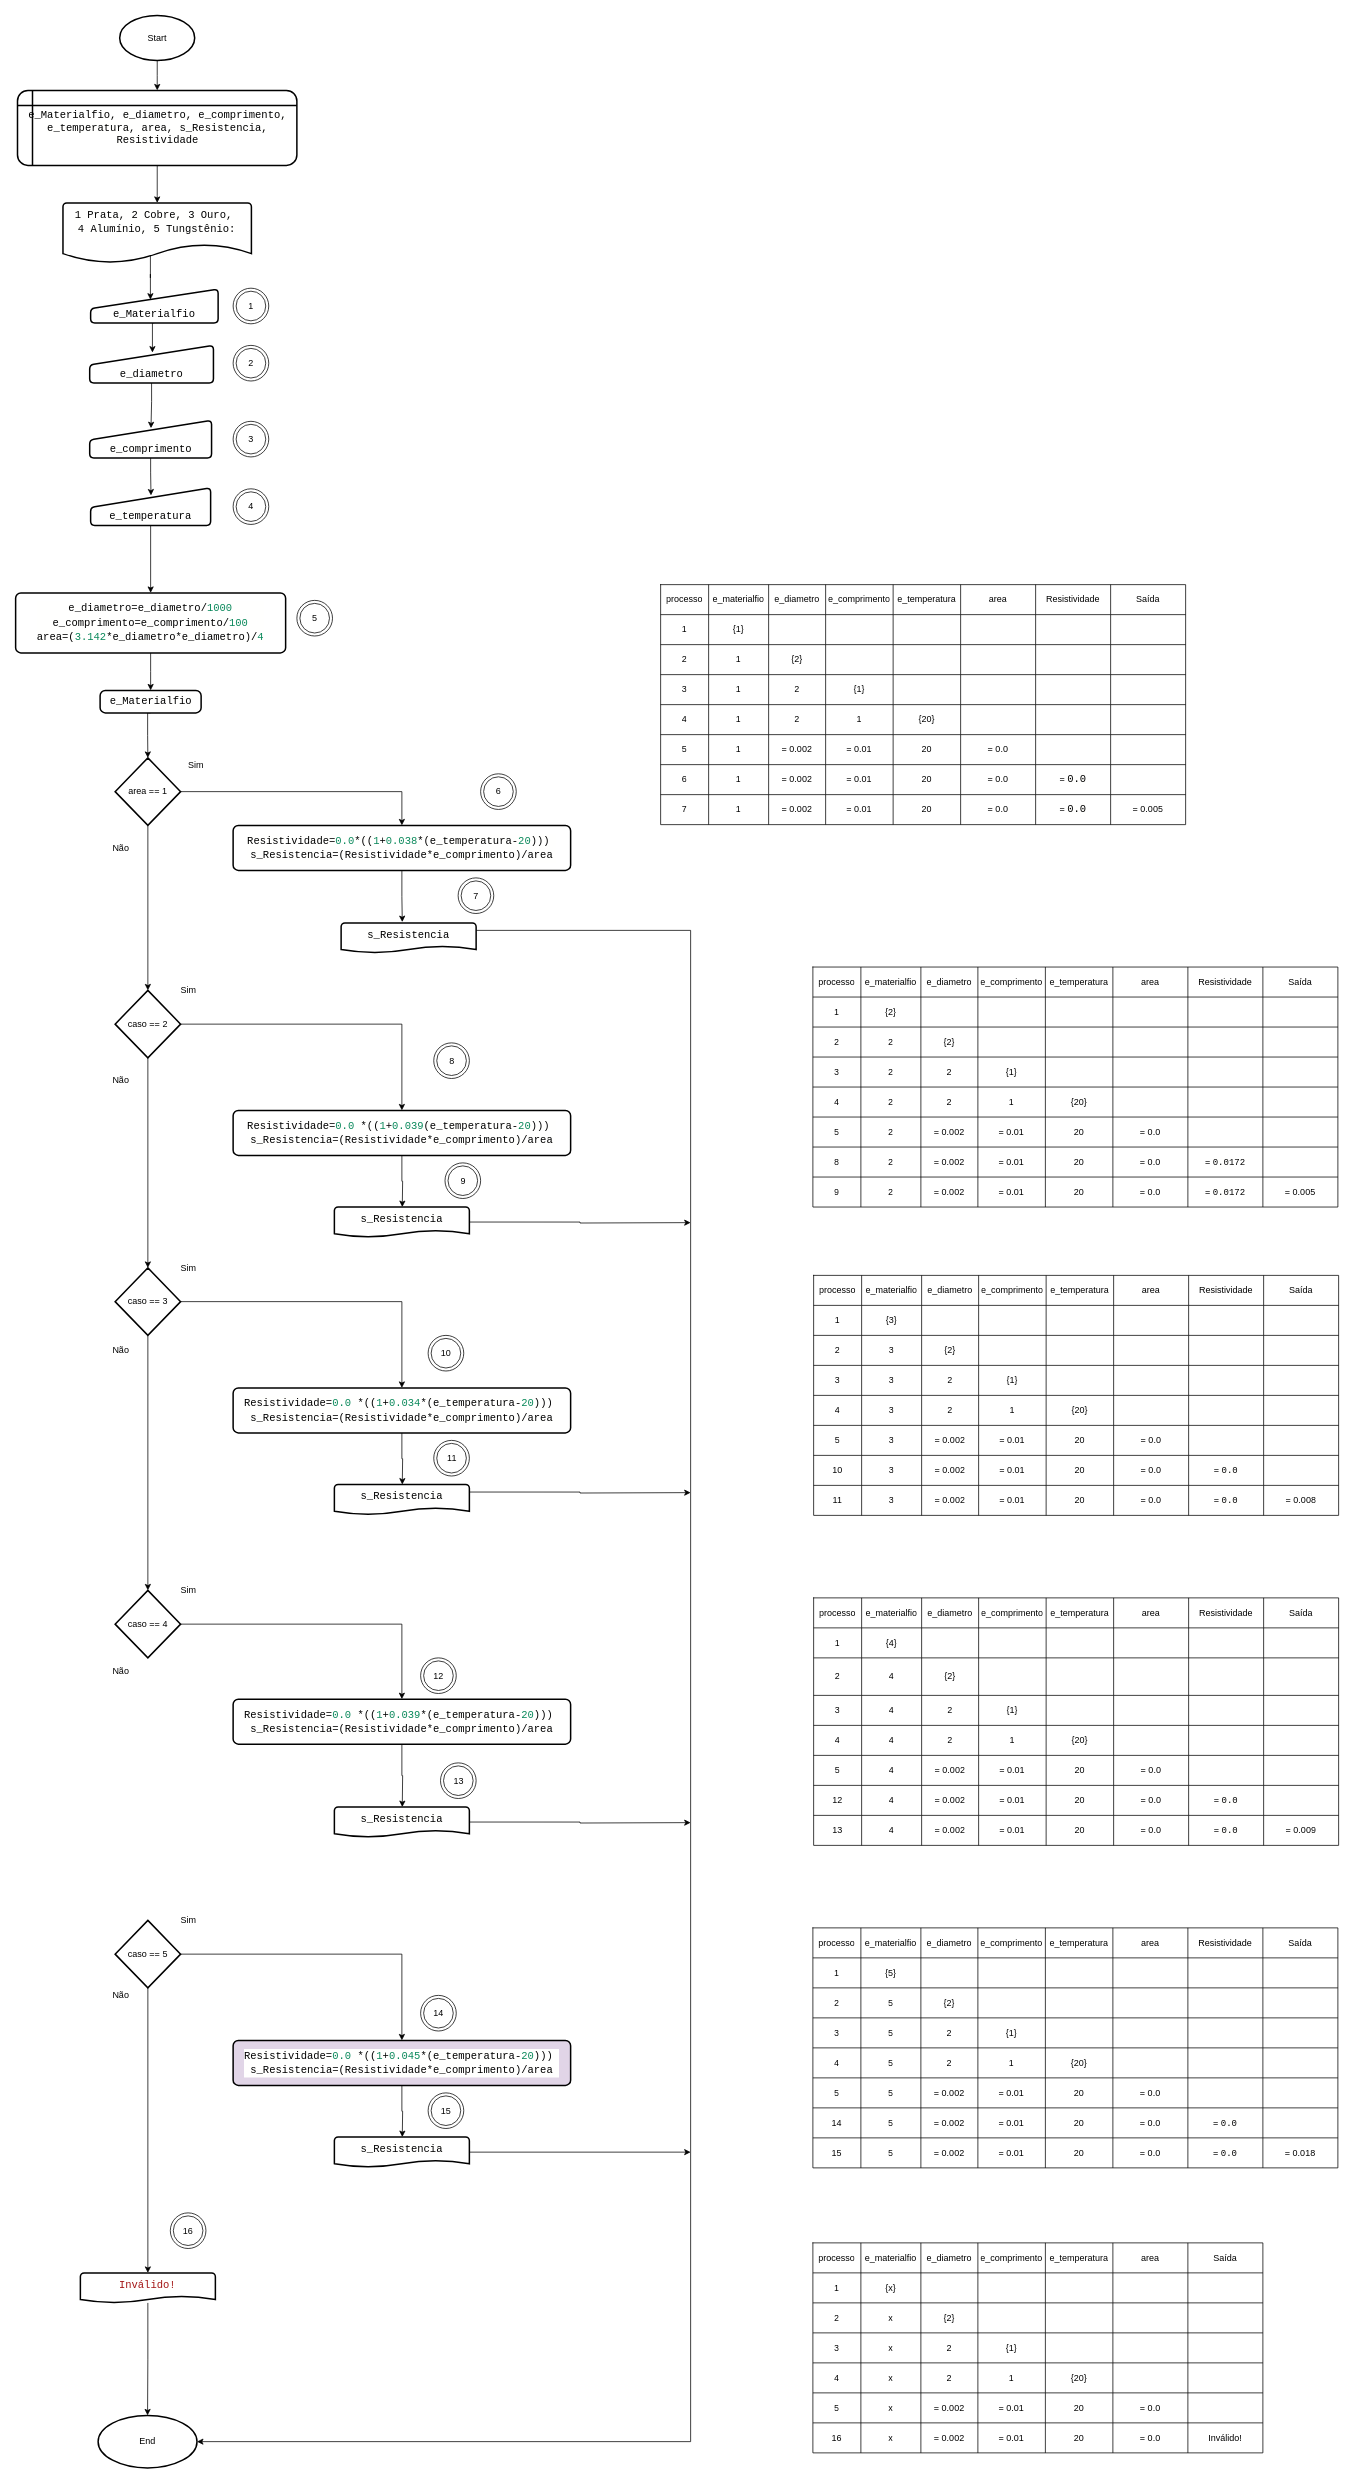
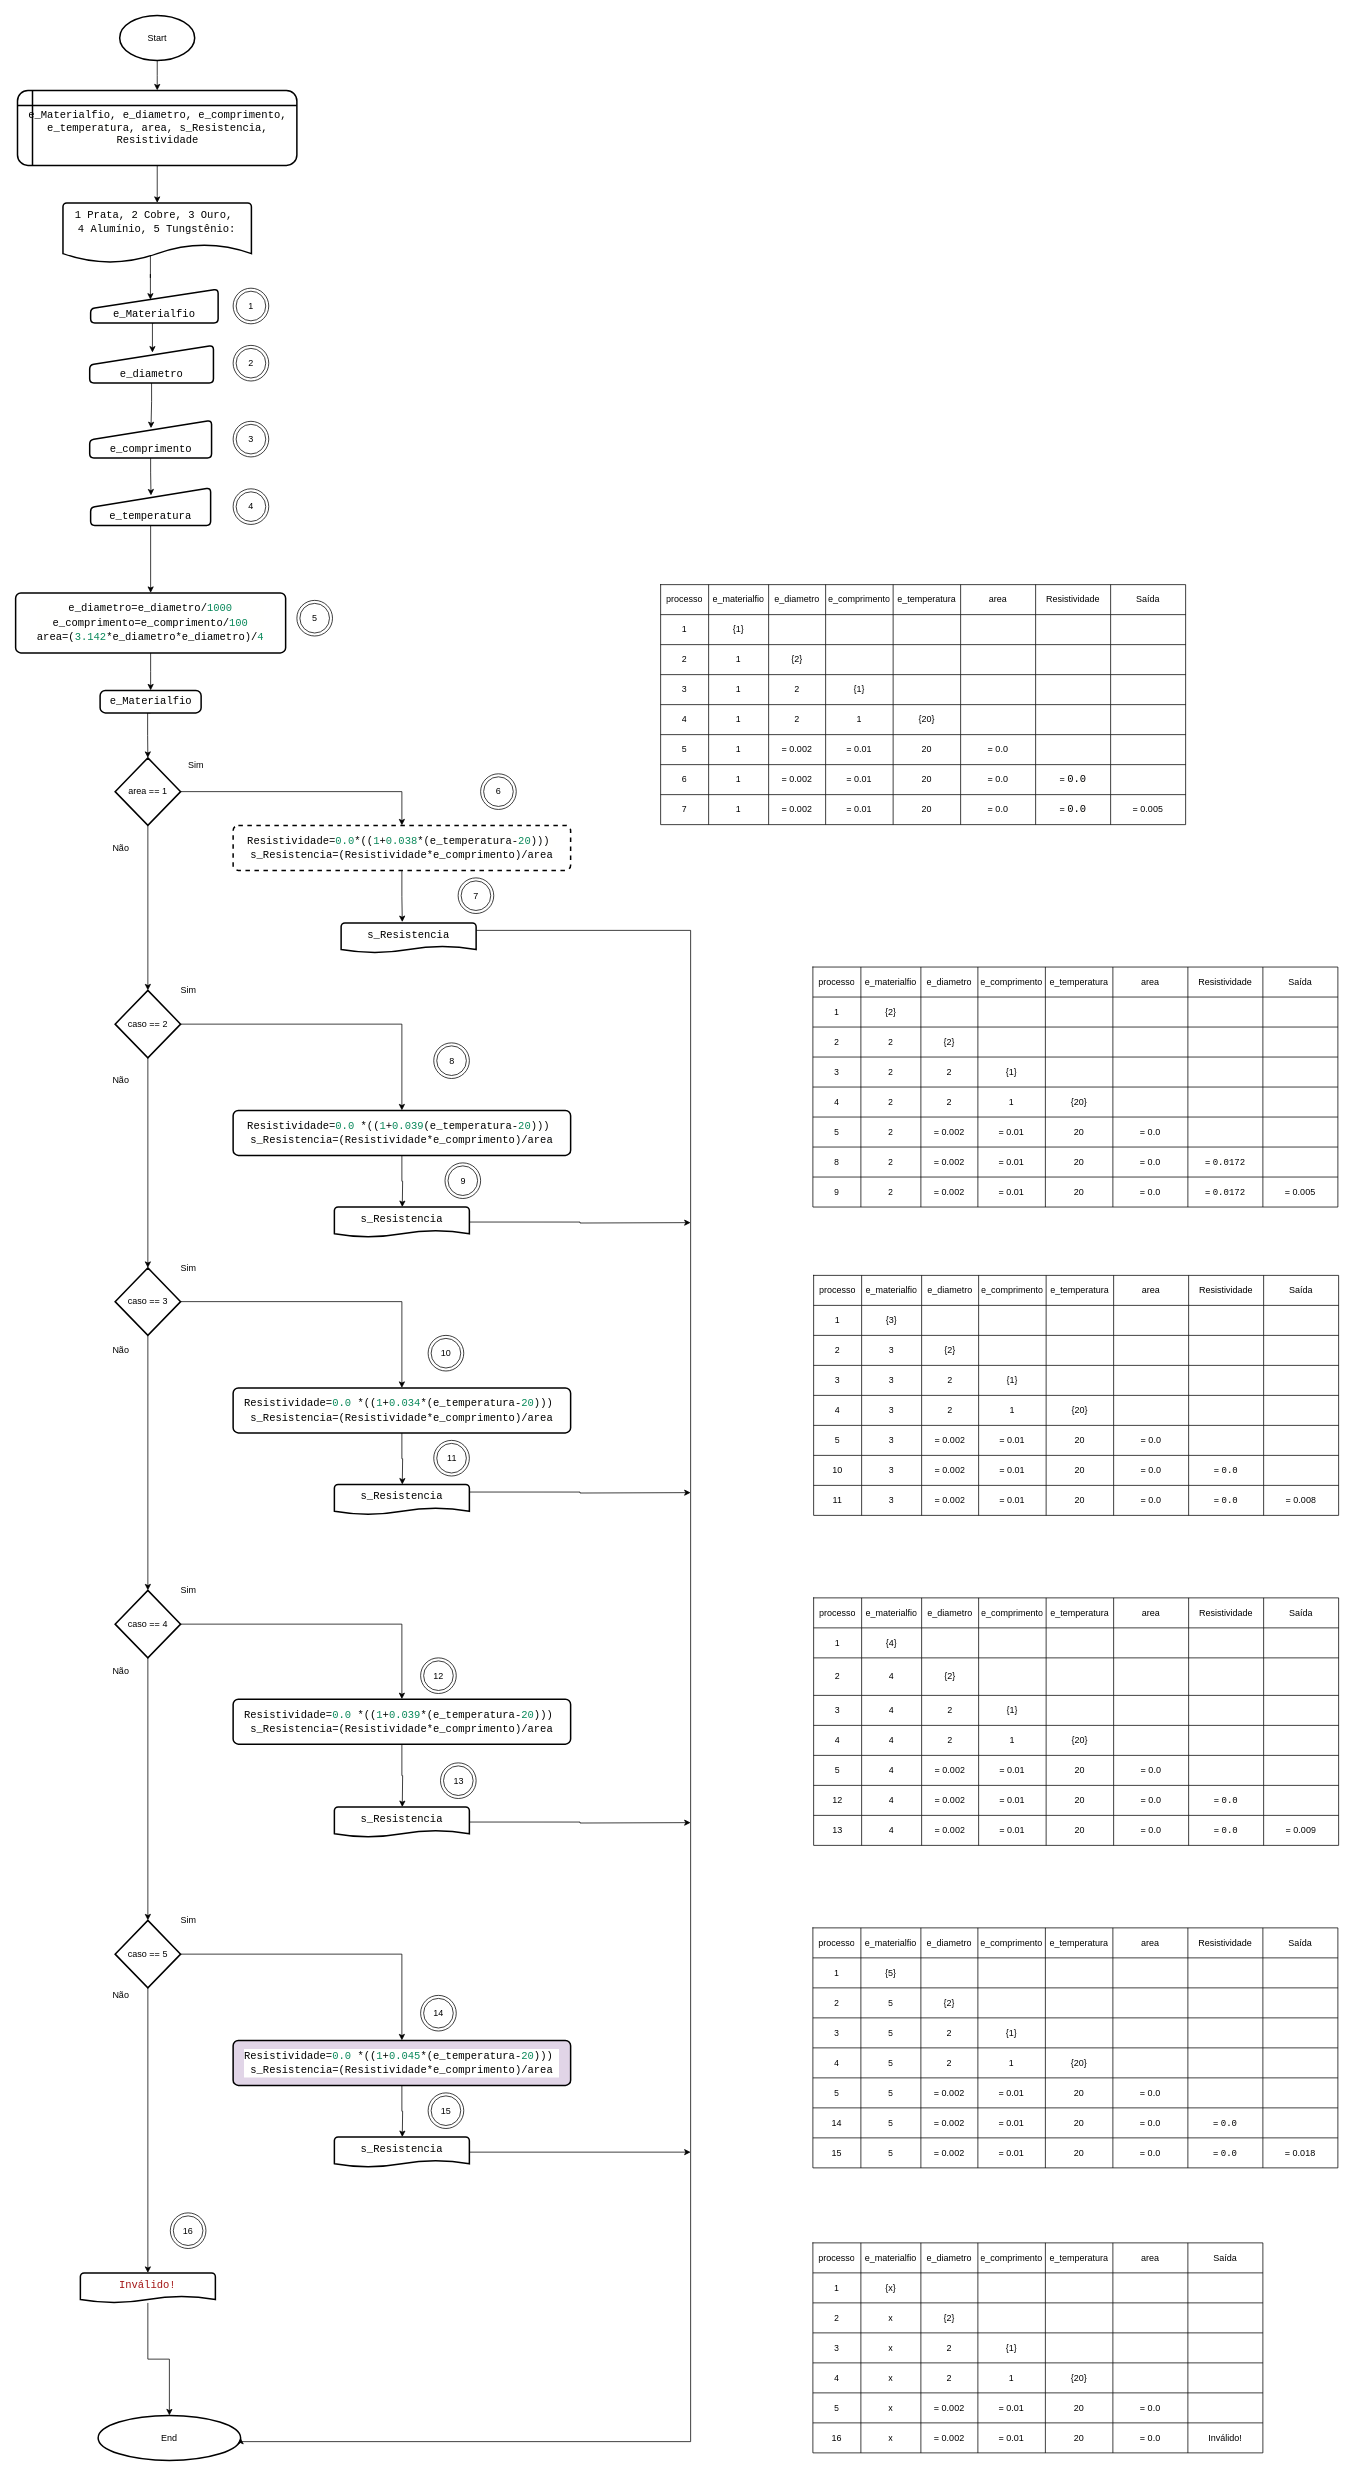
node "Resistividade=0.0*((1+0.038*(e_temperatura-20))) s_Resistencia=(Resistividade*e_comprimento)/area": style solid -> dashed
edge "caso == 4" -> "caso == 5": added
node "End": size 99x53 -> 143x45
